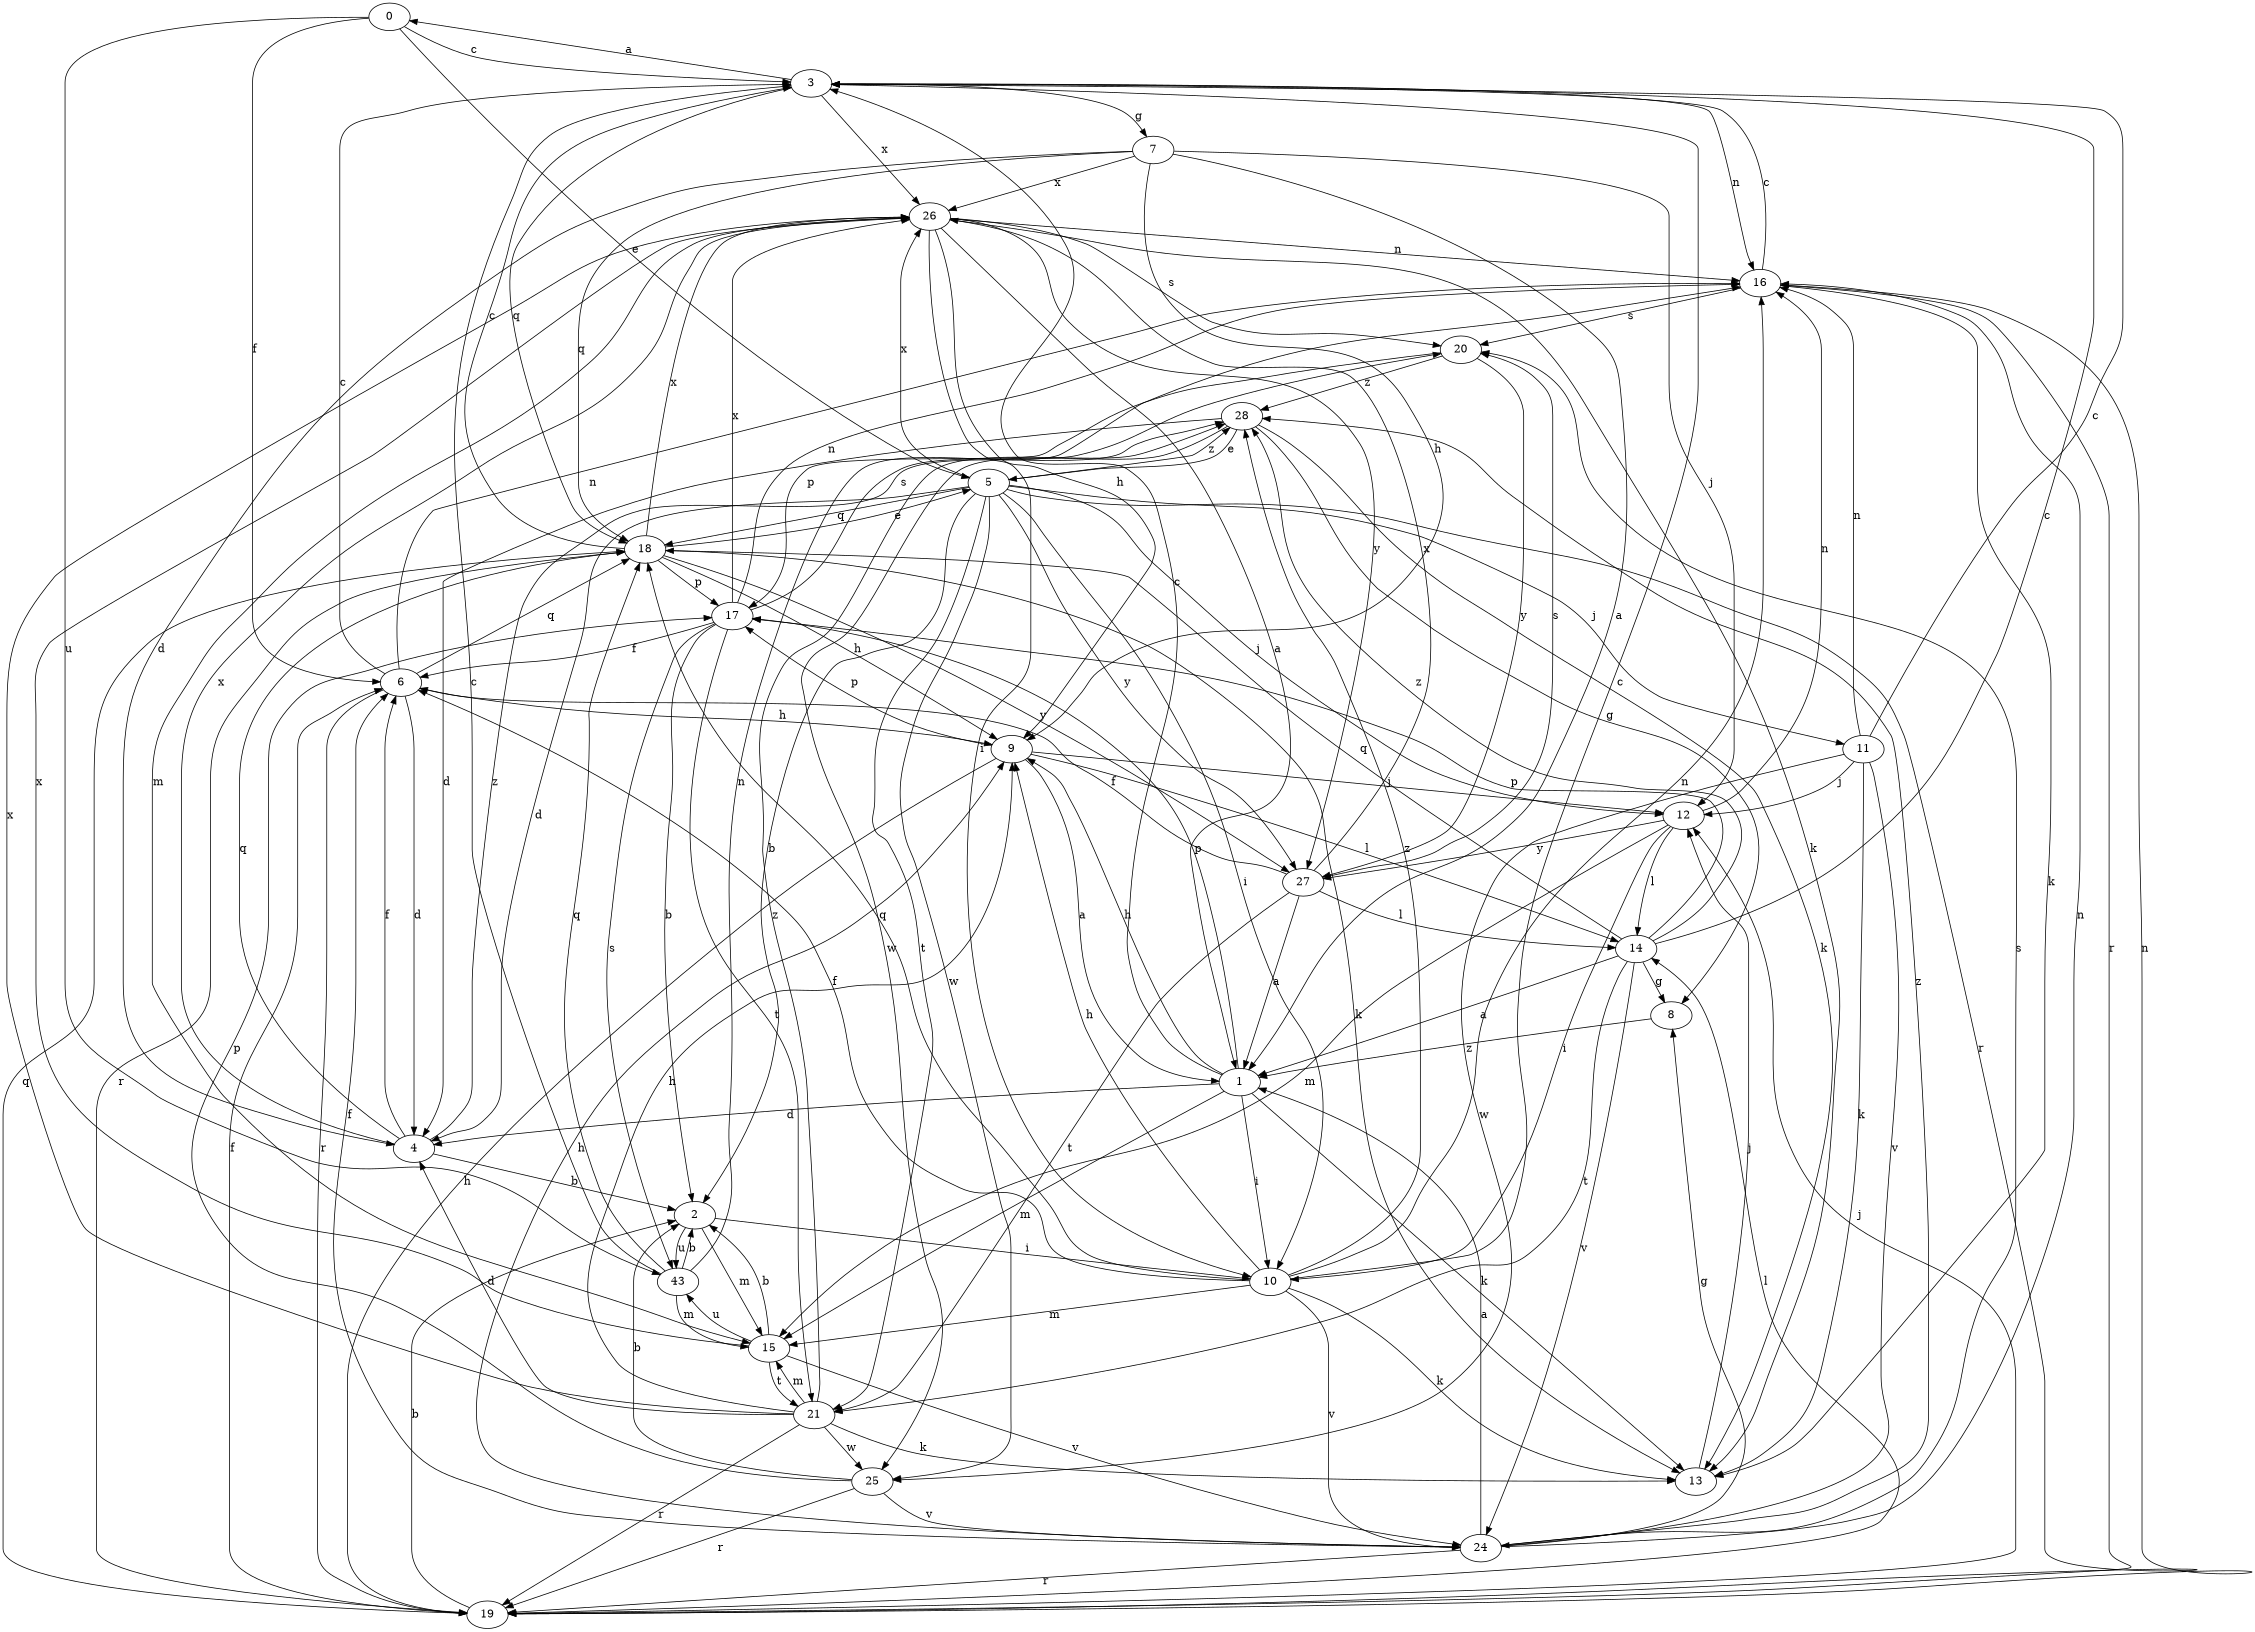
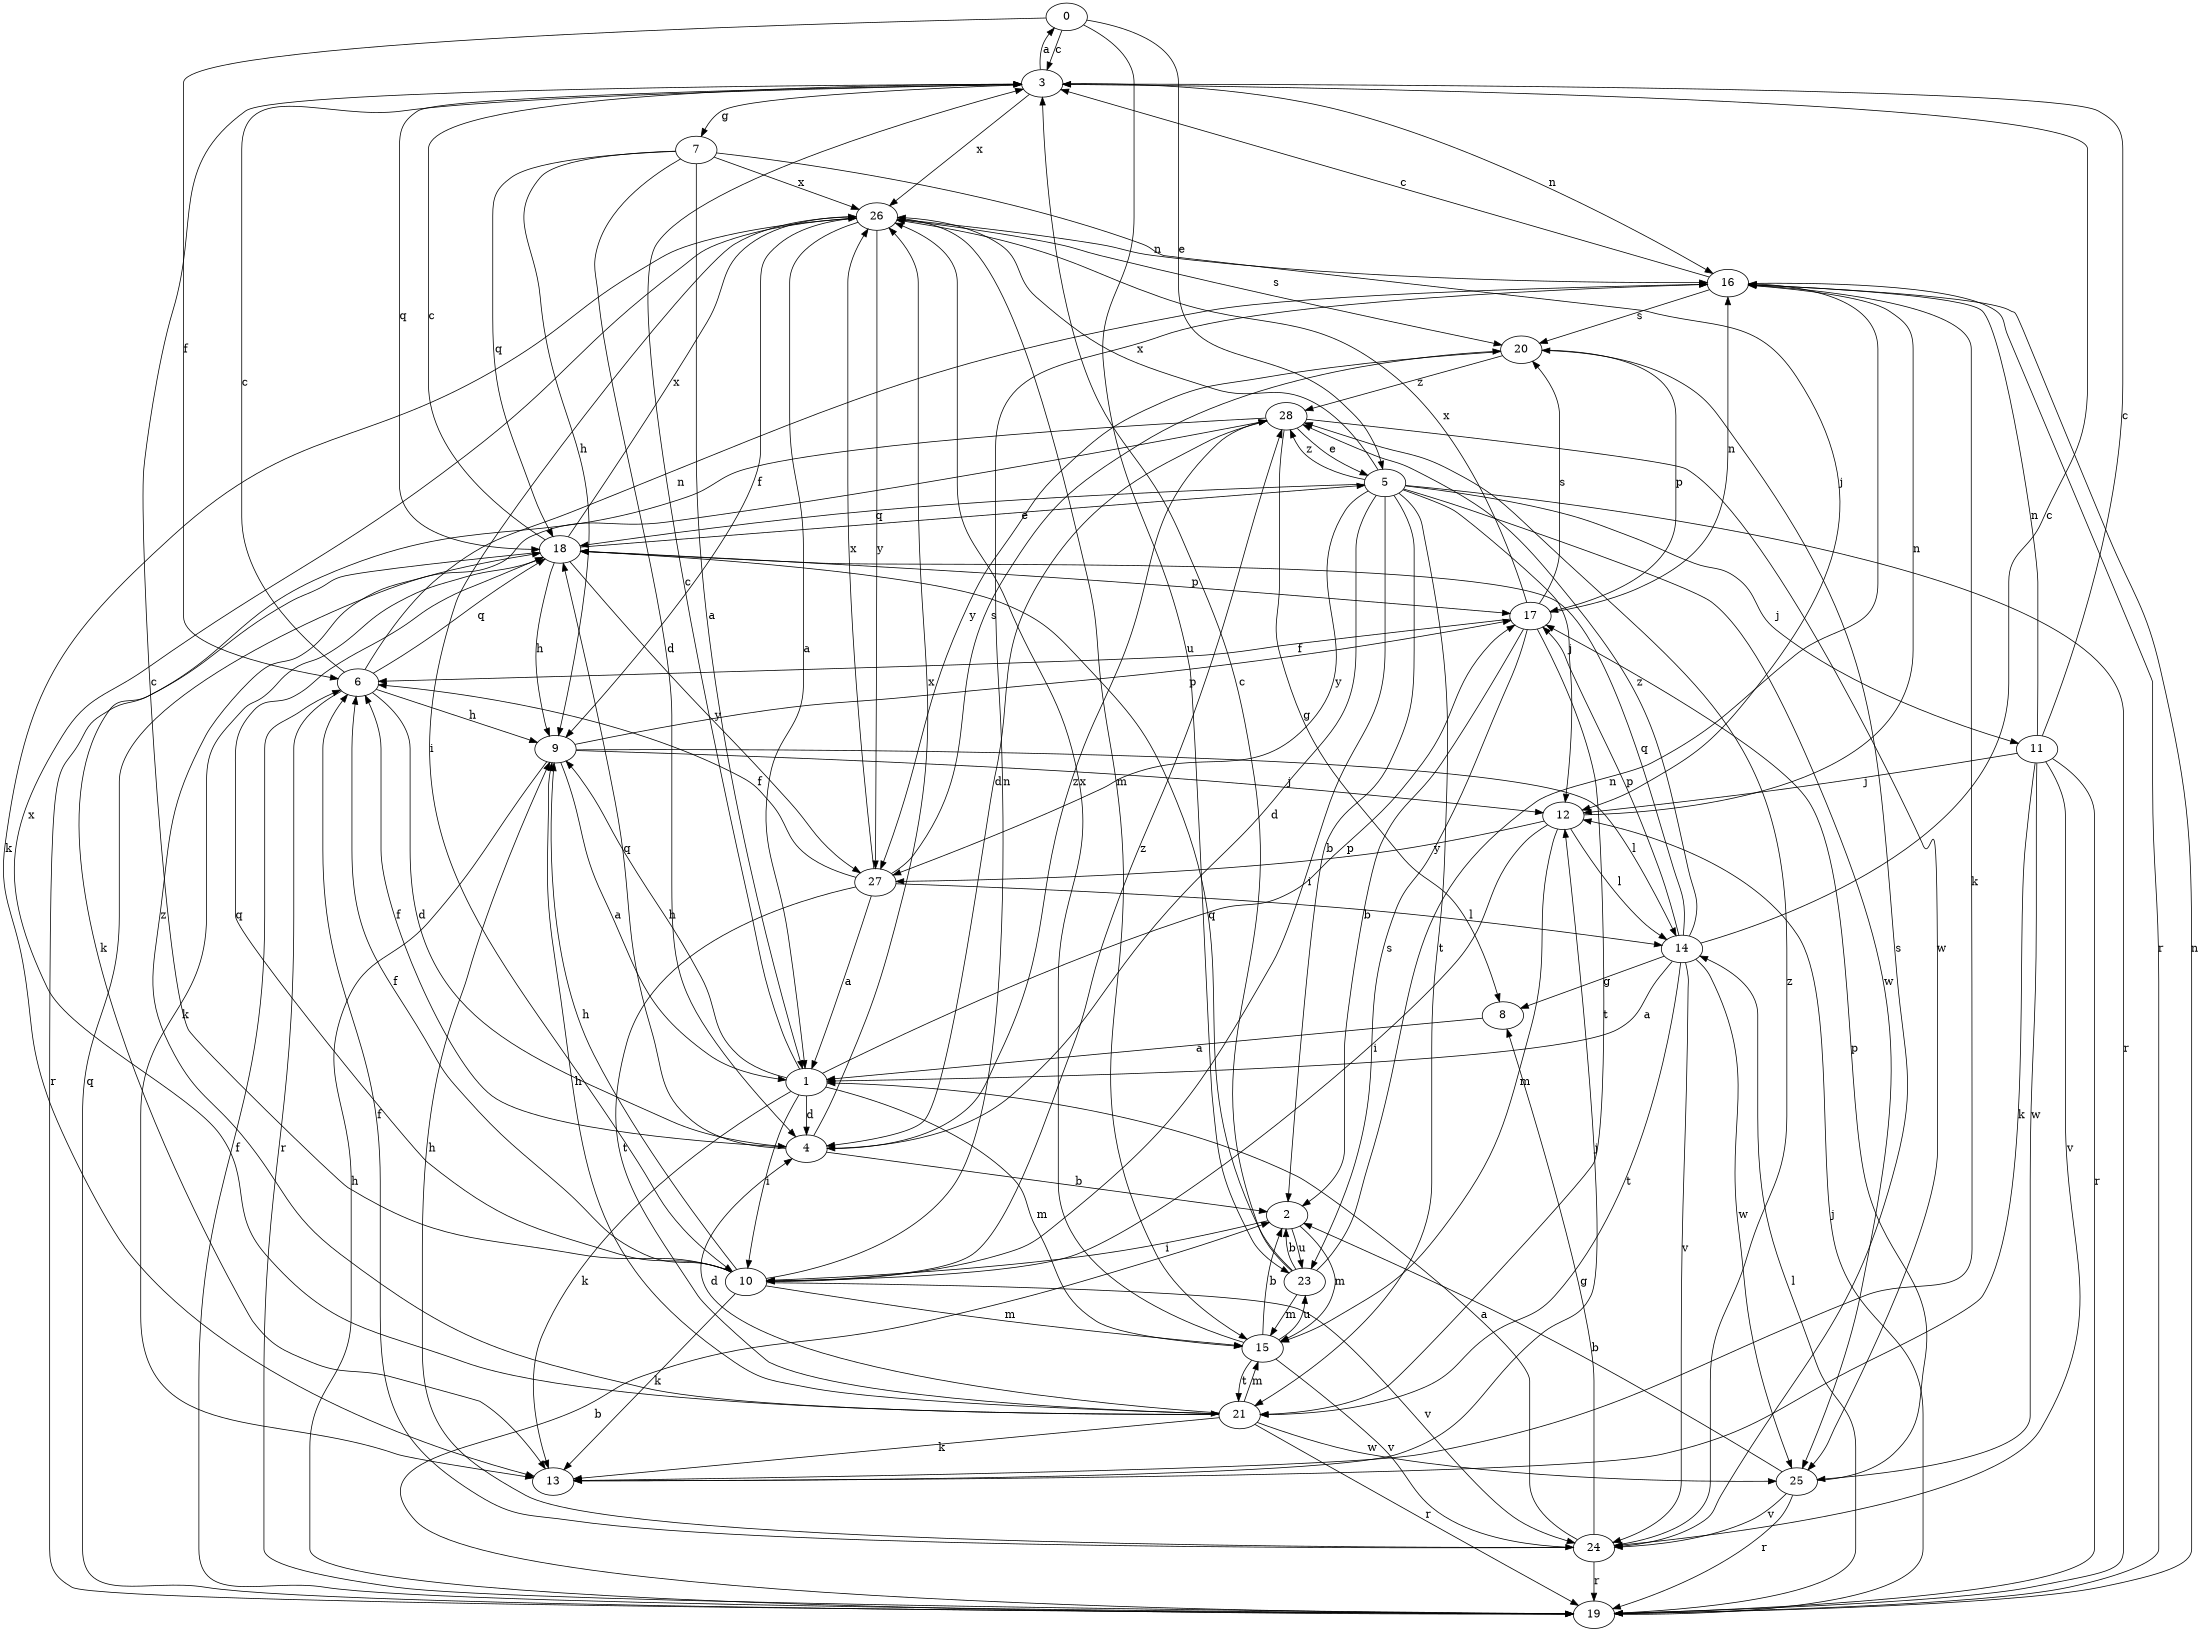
edge "26" -> "9": label "h" -> "f"
edge "24" -> "16": removed, label "n"
edge "8" -> "1": label "z" -> "a"
edge "14" -> "25": added, label "w"
node "43": label "43" -> "23"
edge "11" -> "19": added, label "r"
